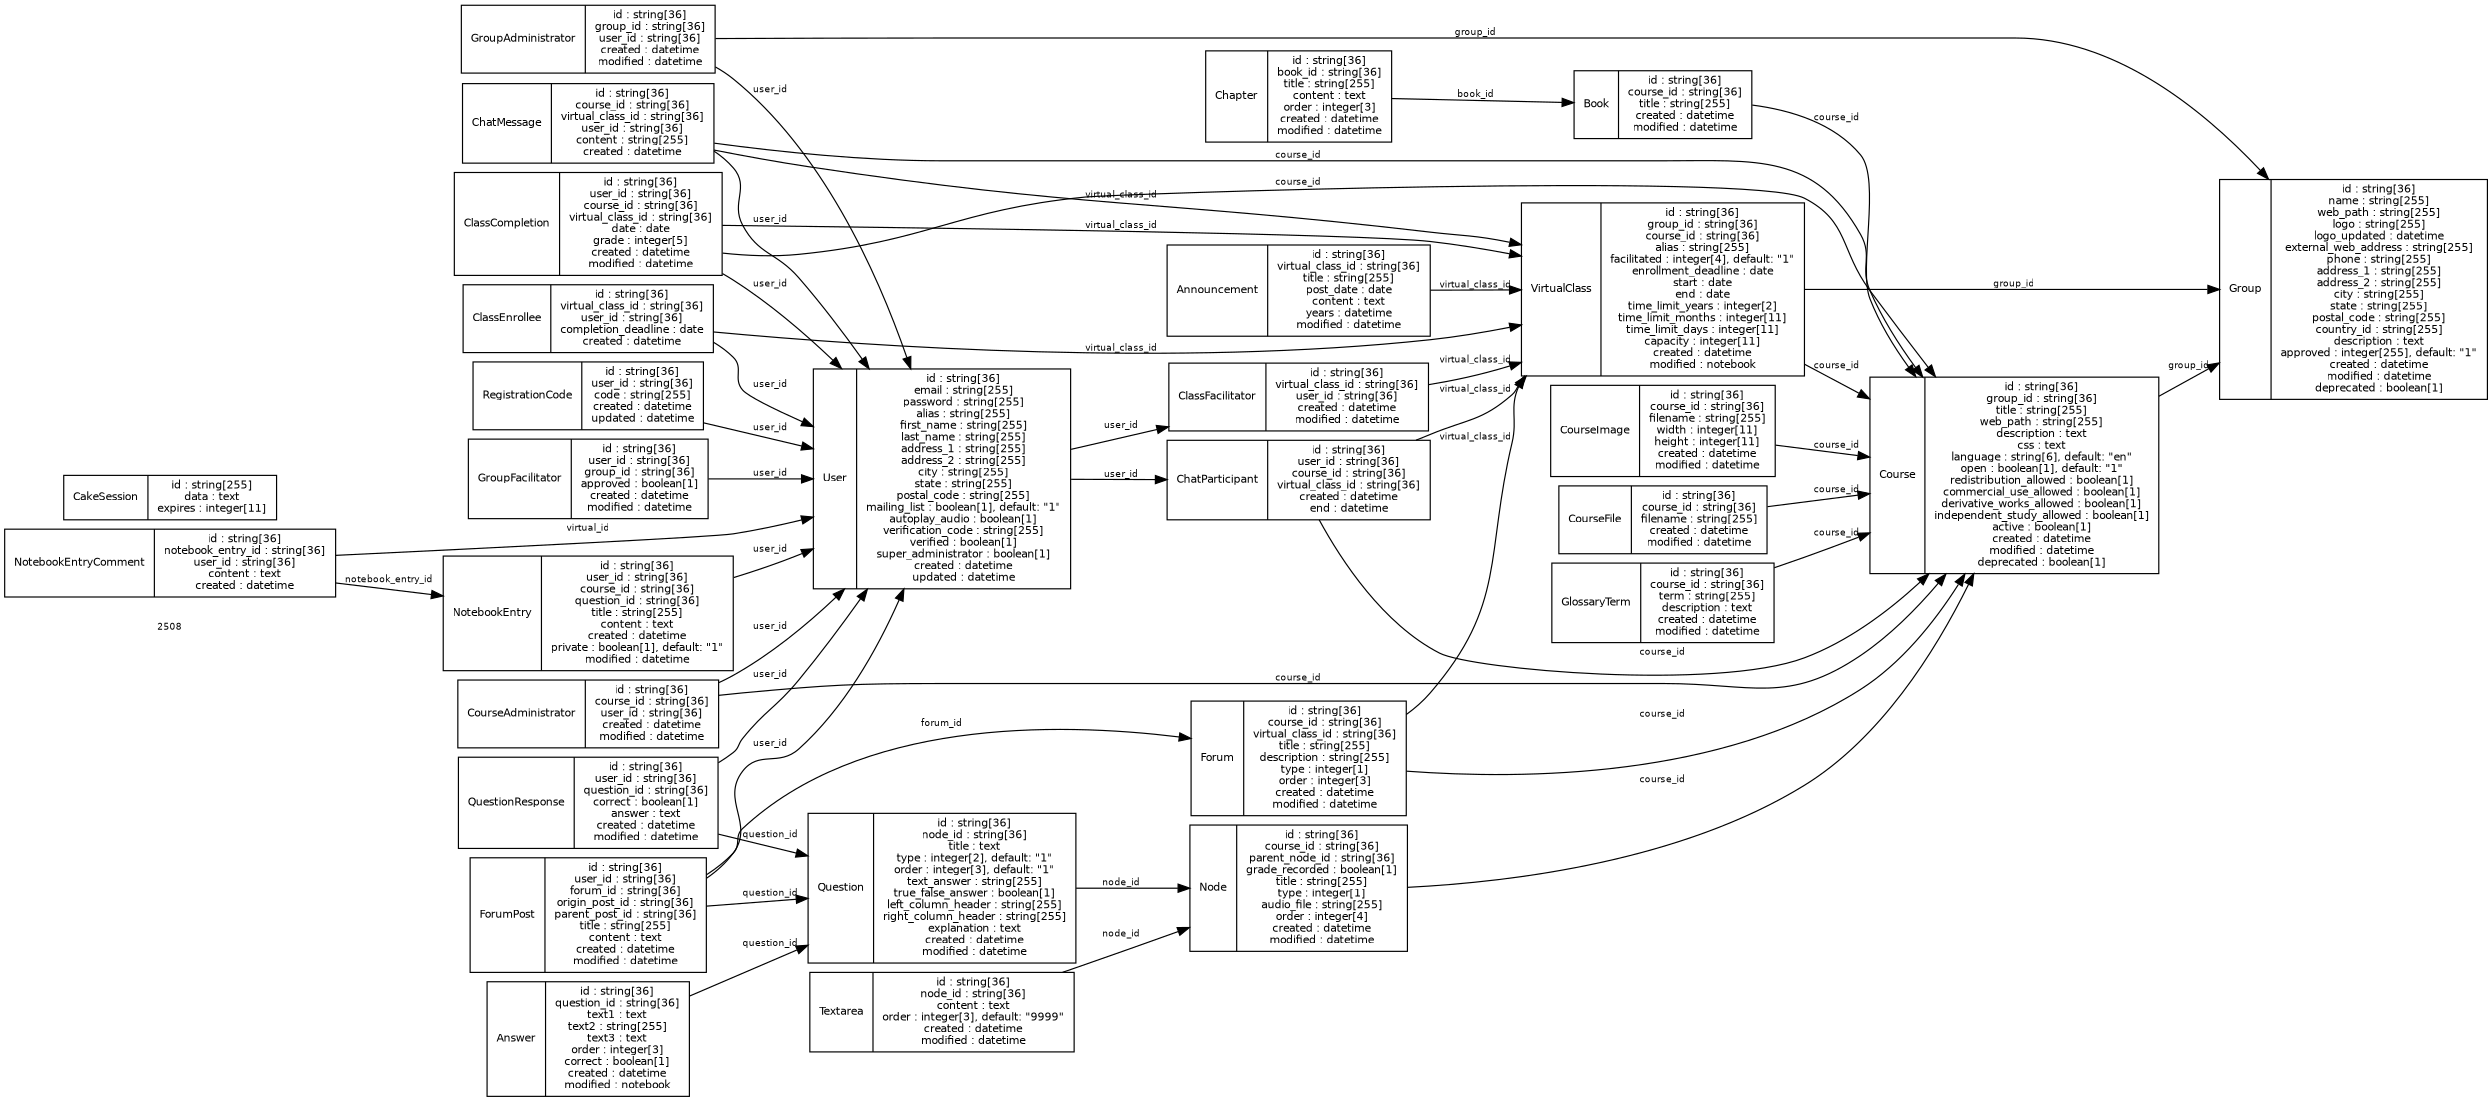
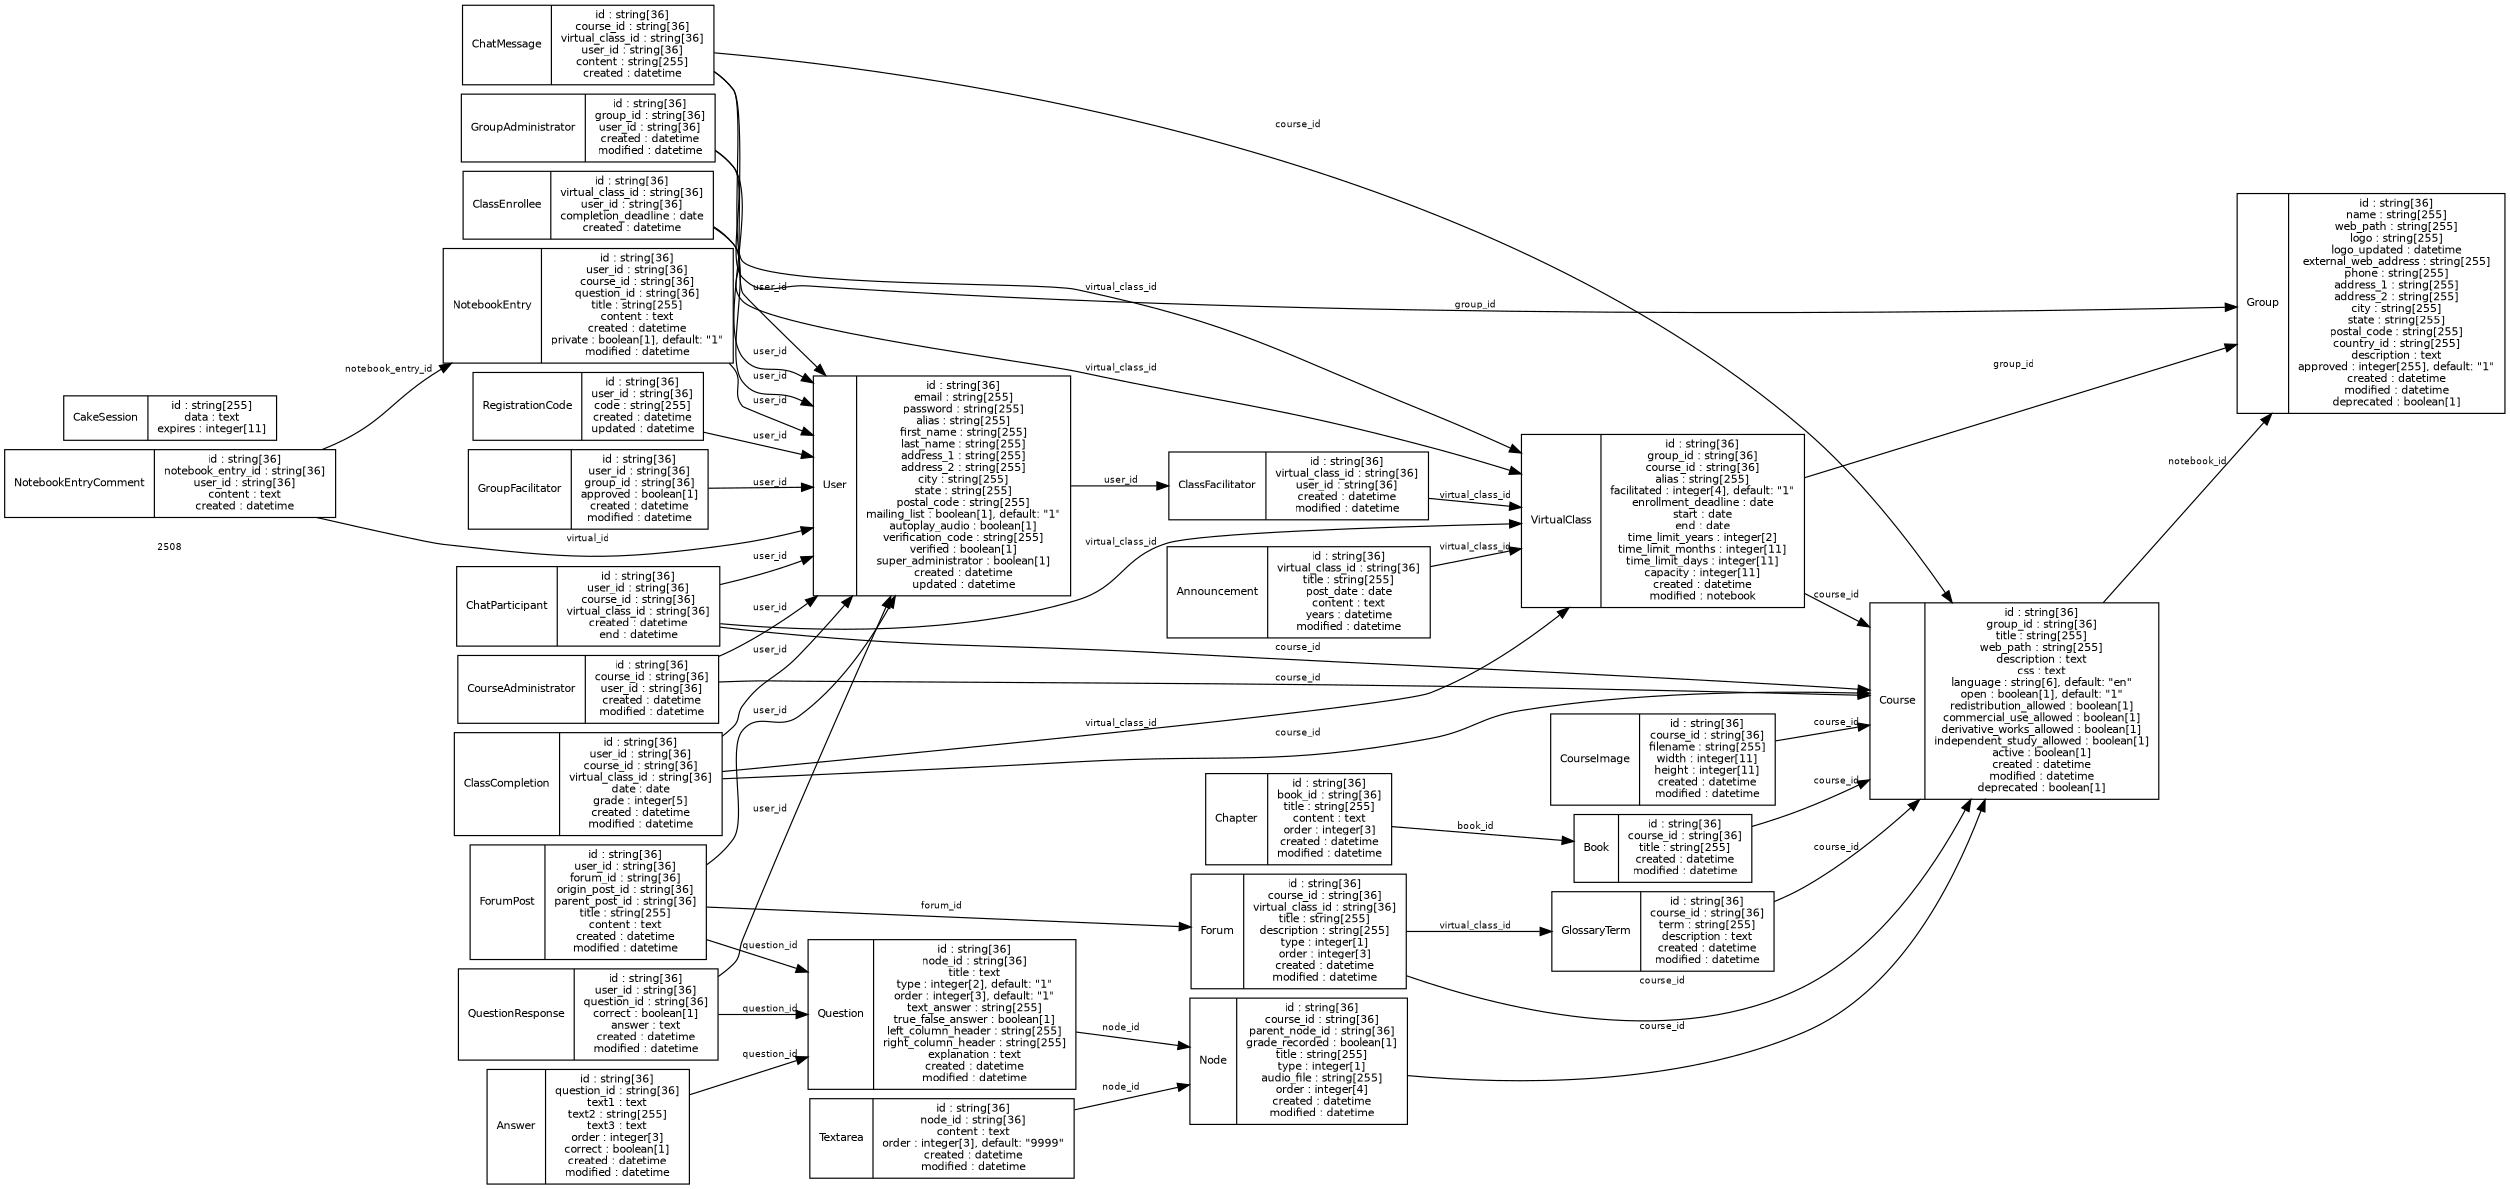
edge "Course" -> "Group": label "group_id" -> "notebook_id"
edge "User" -> "ChatParticipant": reversed
node "CourseFile": removed
edge "Forum" -> "VirtualClass": now "Forum" -> "GlossaryTerm"
node "Answer": text "modified : notebook" -> "modified : datetime"
